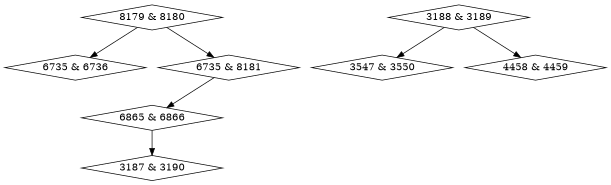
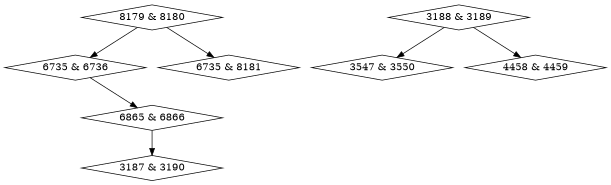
edge "6735 & 8181" -> "6865 & 6866": now "6735 & 6736" -> "6865 & 6866"
